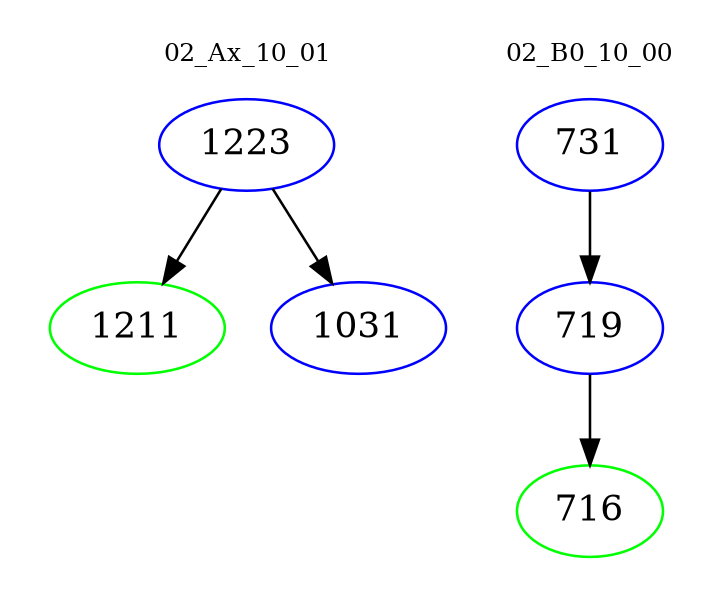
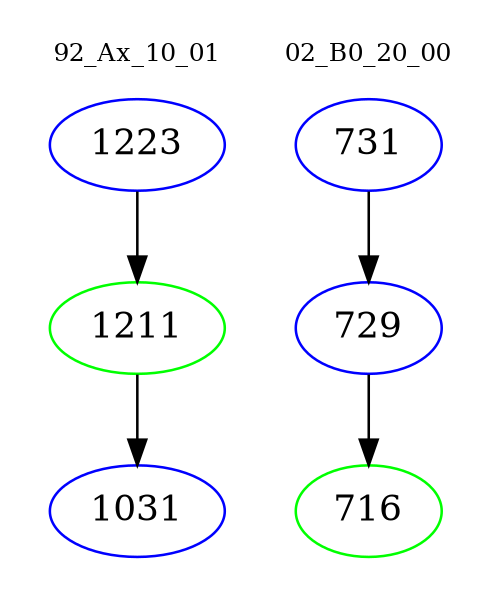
cluster "02_Ax_10_01": label "02_Ax_10_01" -> "92_Ax_10_01"
cluster "02_B0_10_00": label "02_B0_10_00" -> "02_B0_20_00"
edge "1223" -> "1031": now "1211" -> "1031"
node "719": label "719" -> "729"
